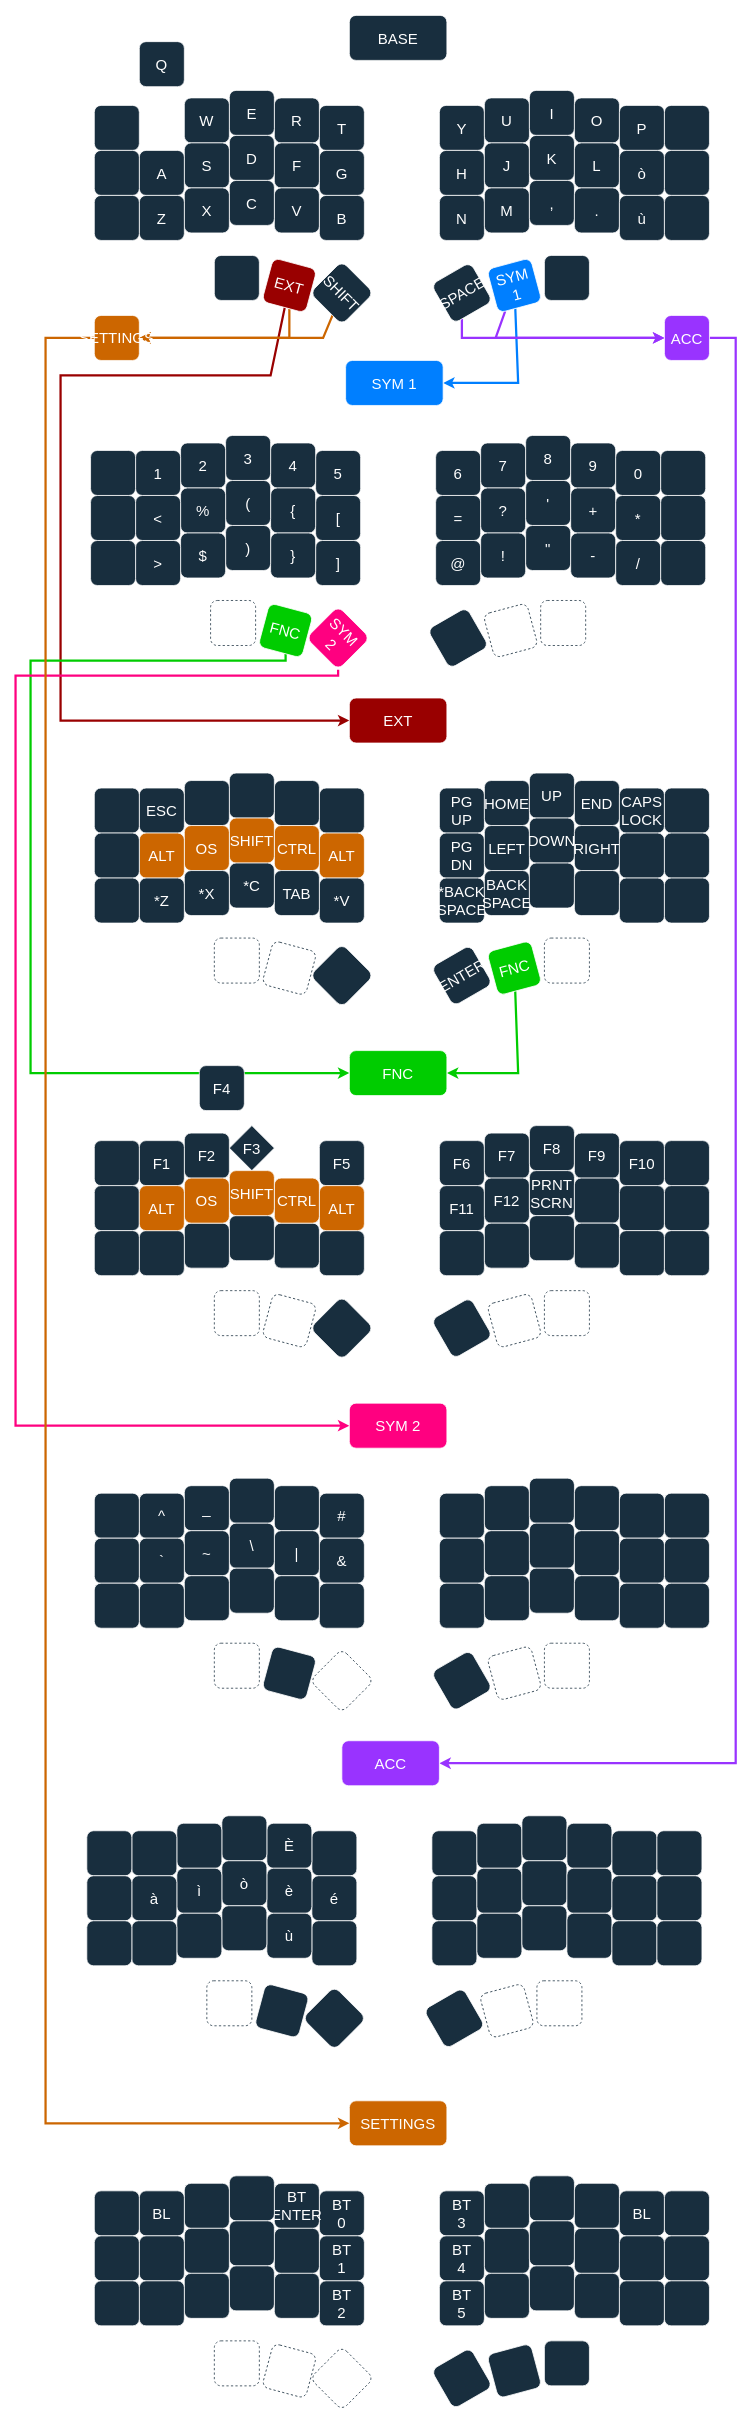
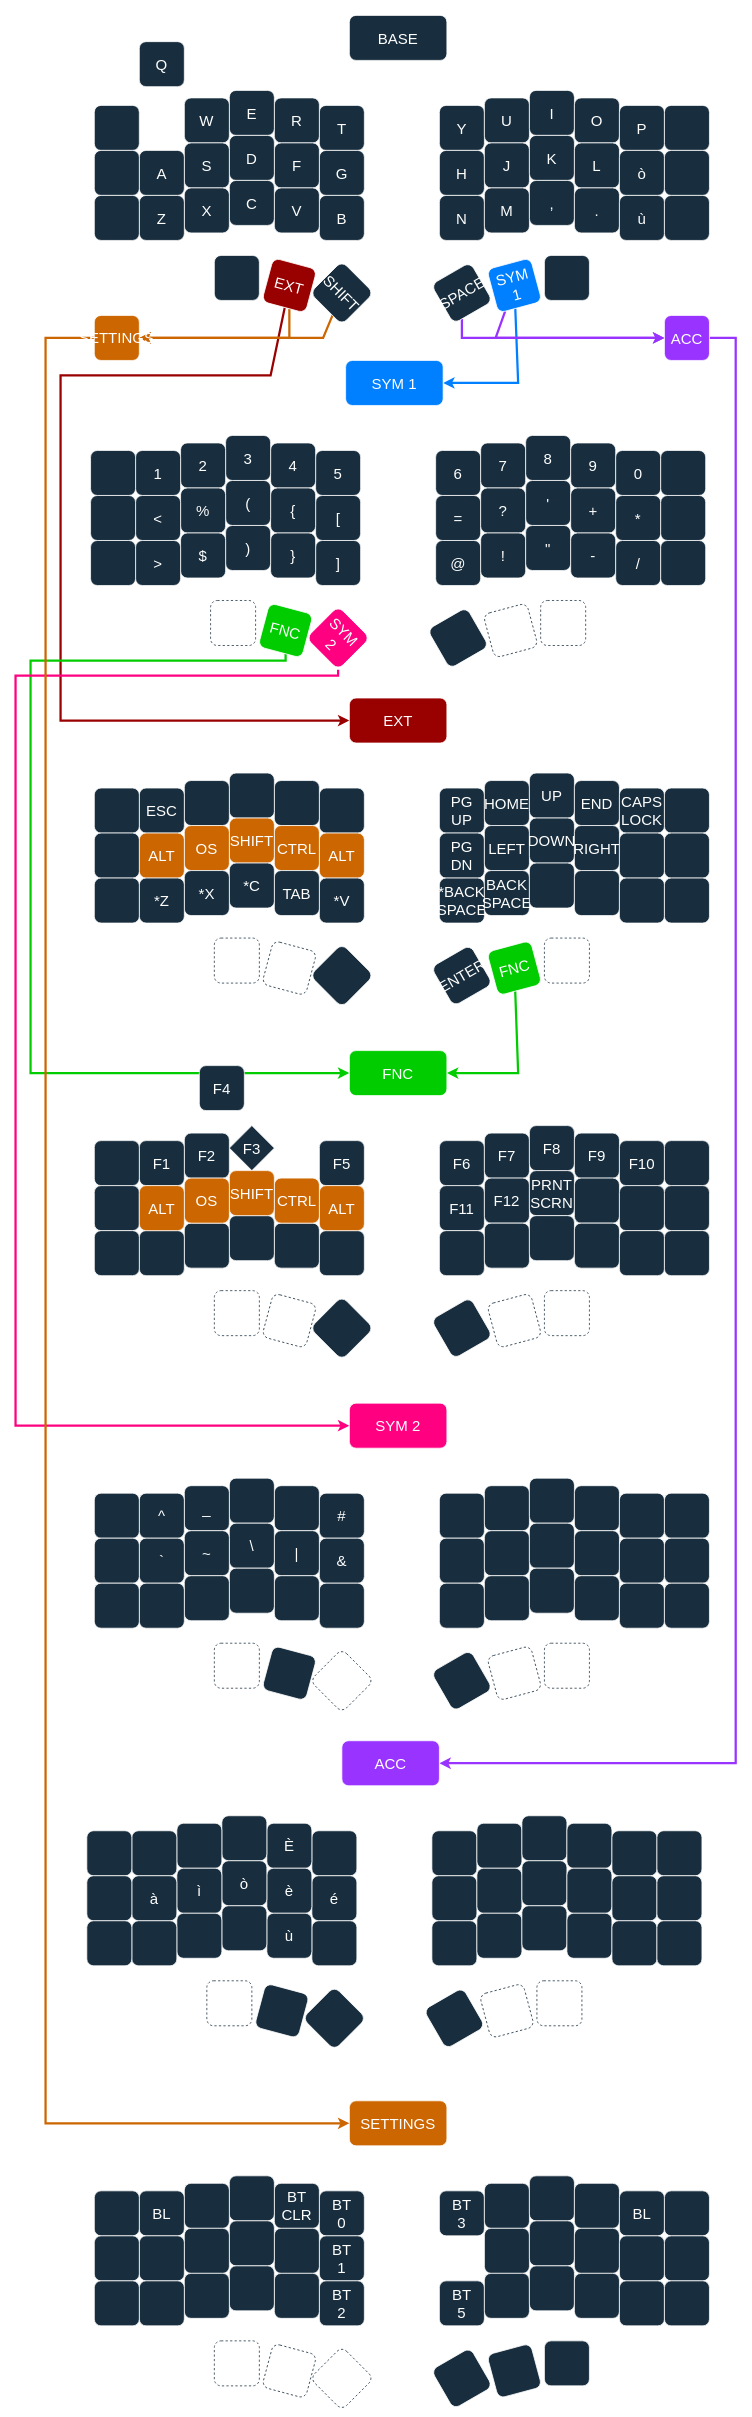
node "BT ENTER": label "BT ENTER" -> "BT CLR"
node "BT 4": removed
